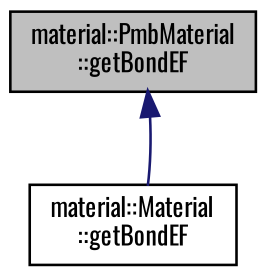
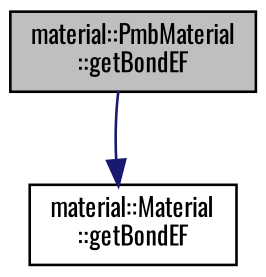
edge "material::Material ::getBondEF" -> "material::PmbMaterial ::getBondEF": reversed
